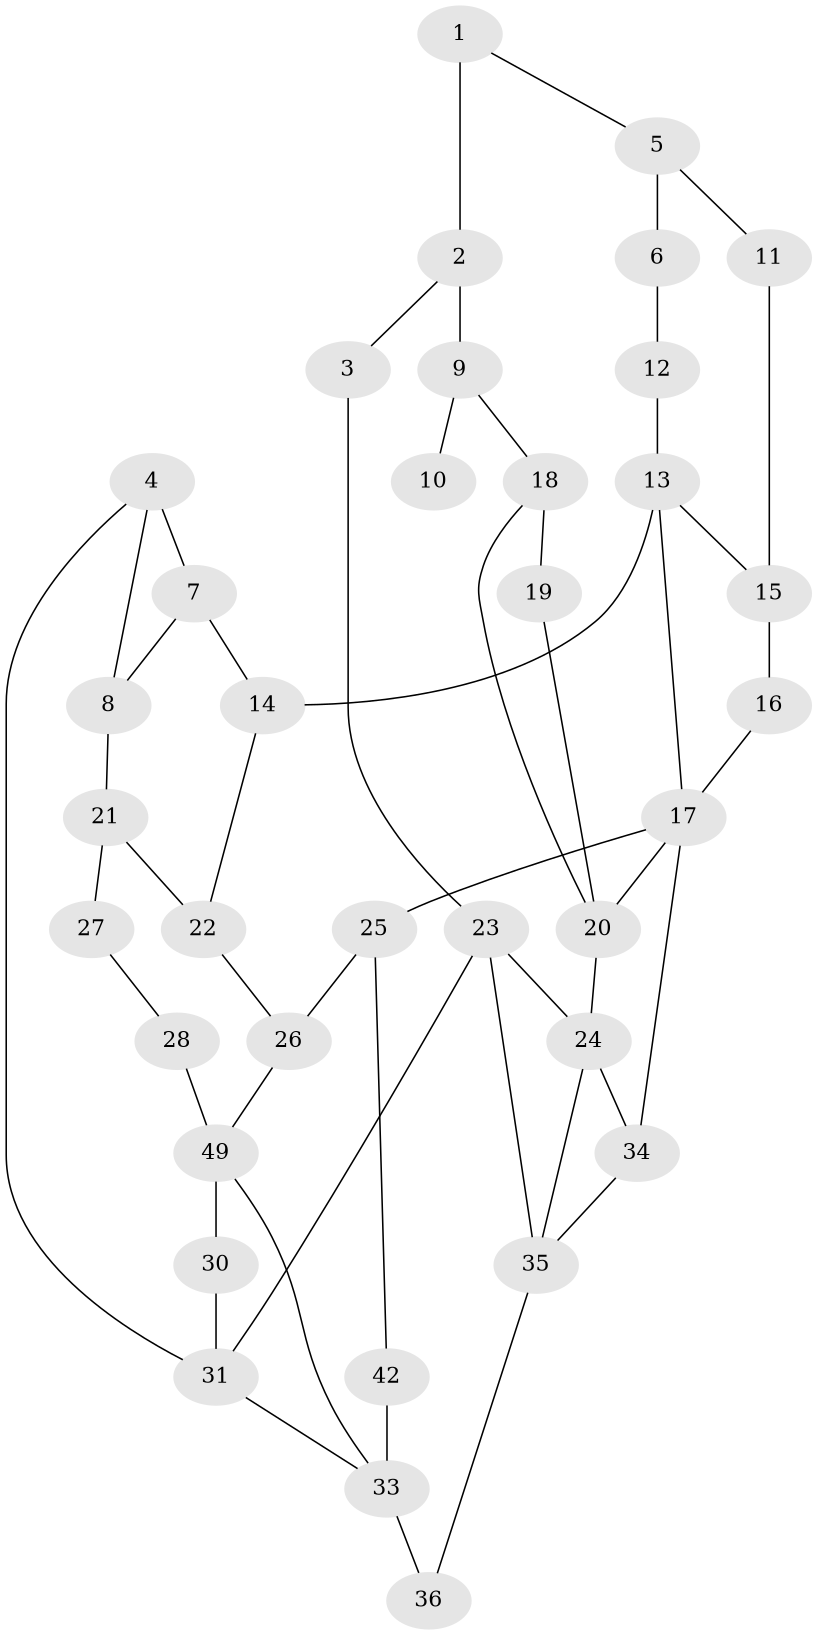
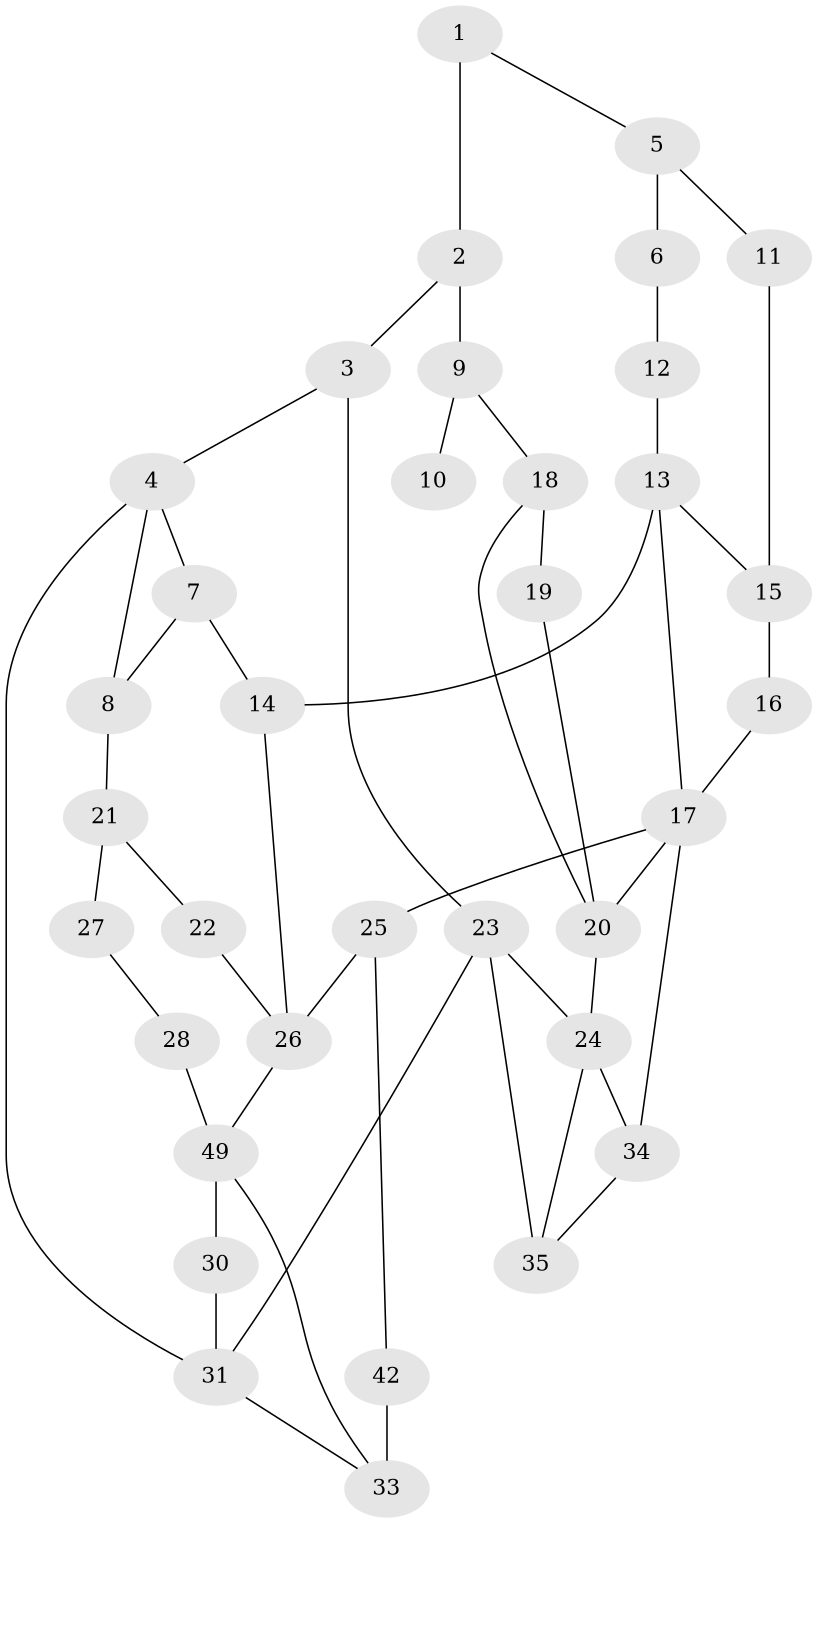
edge "3" -- "4": added
edge "14" -- "22": now "14" -- "26"
node "36": removed
